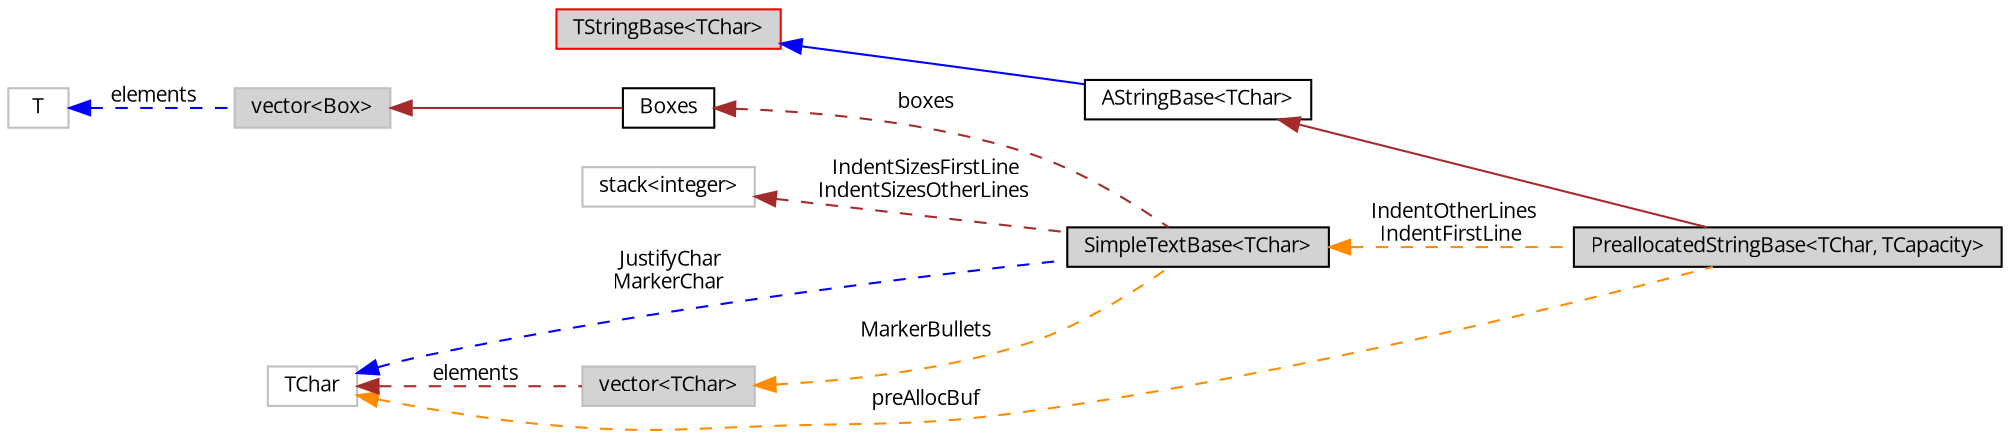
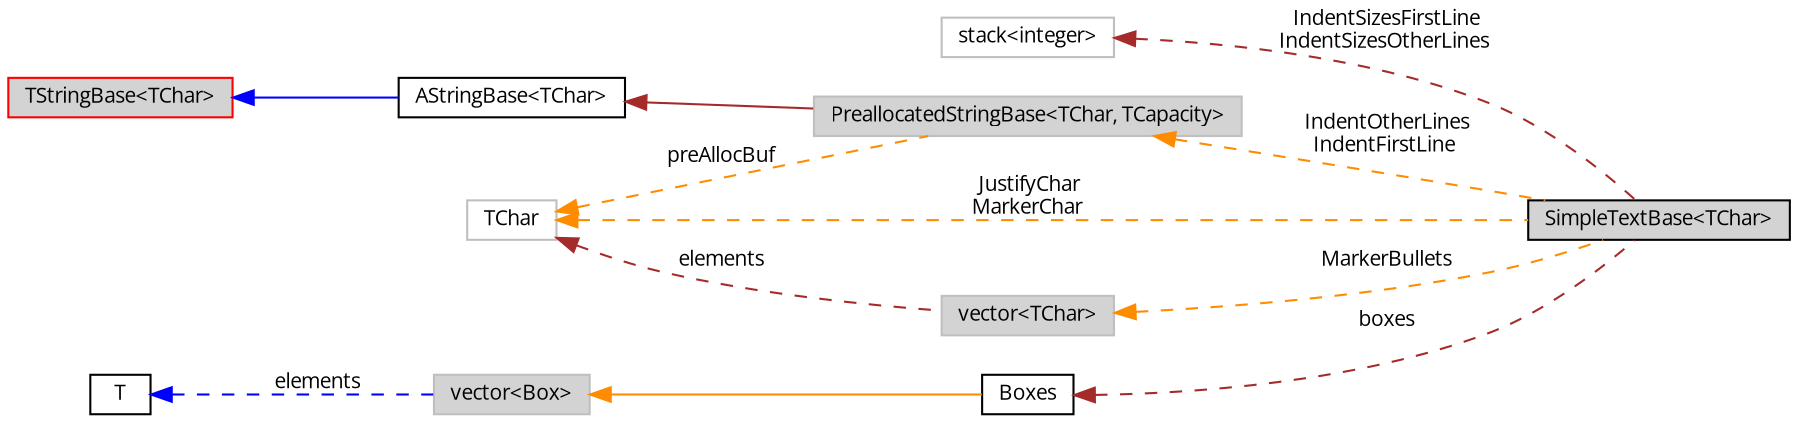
node "T": color grey75 -> black
edge "Boxes" -> "vector<Box>": color brown -> darkorange
edge "PreallocatedStringBase<TChar, TCapacity>" -> "SimpleTextBase<TChar>": reversed
node "PreallocatedStringBase<TChar, TCapacity>": color black -> grey75
edge "SimpleTextBase<TChar>" -> "TChar": color blue -> darkorange
